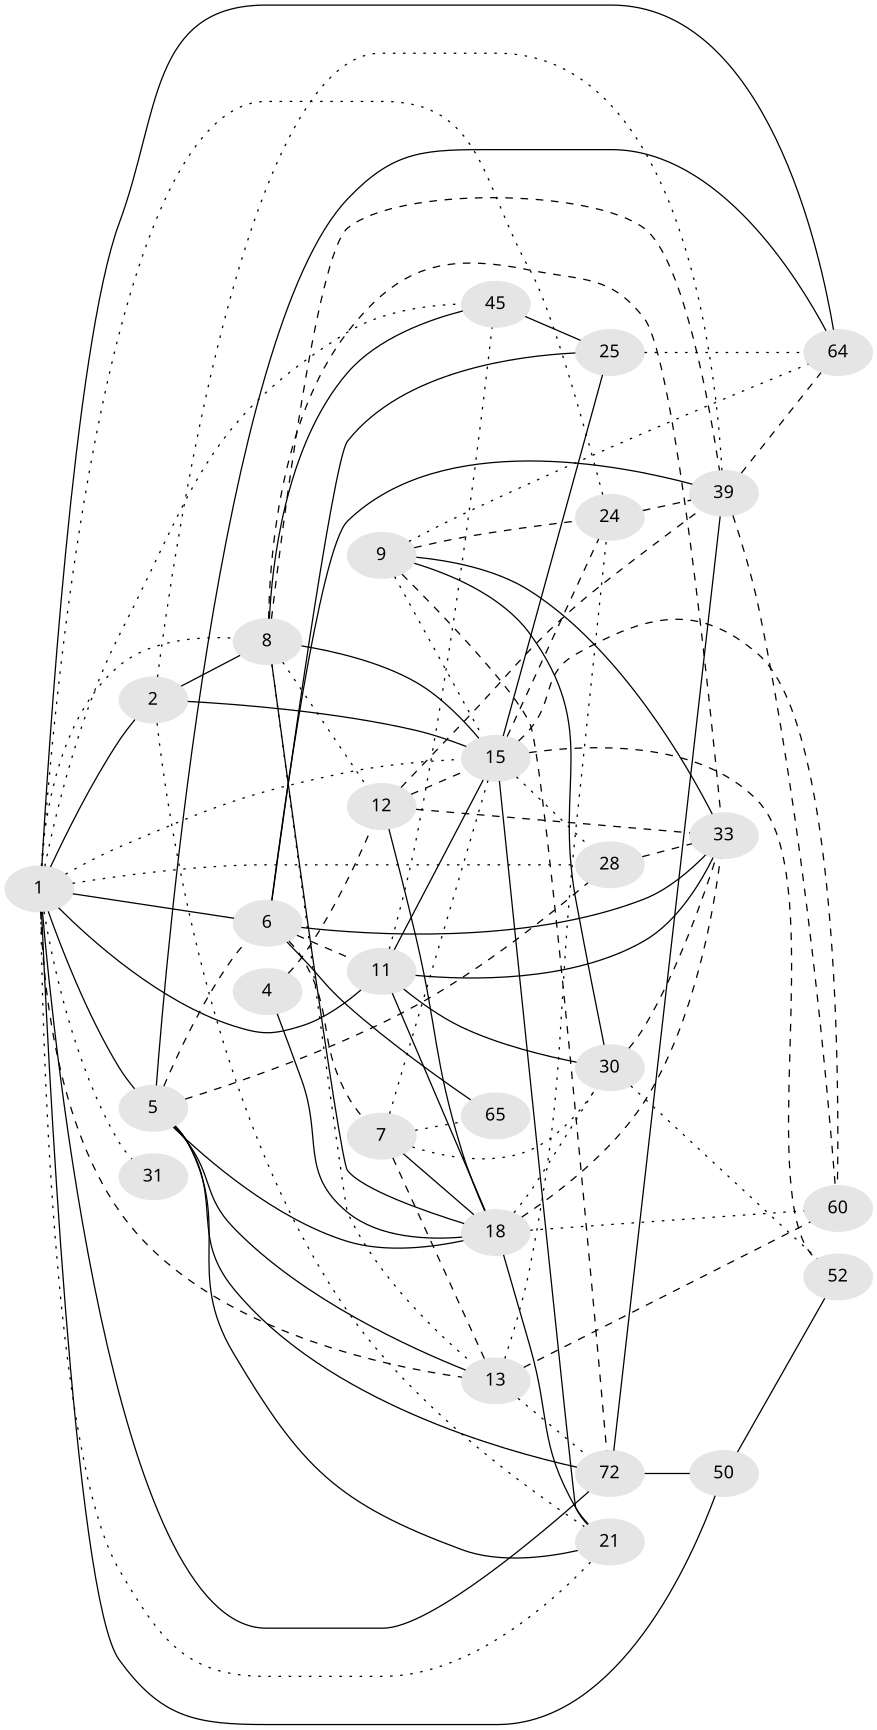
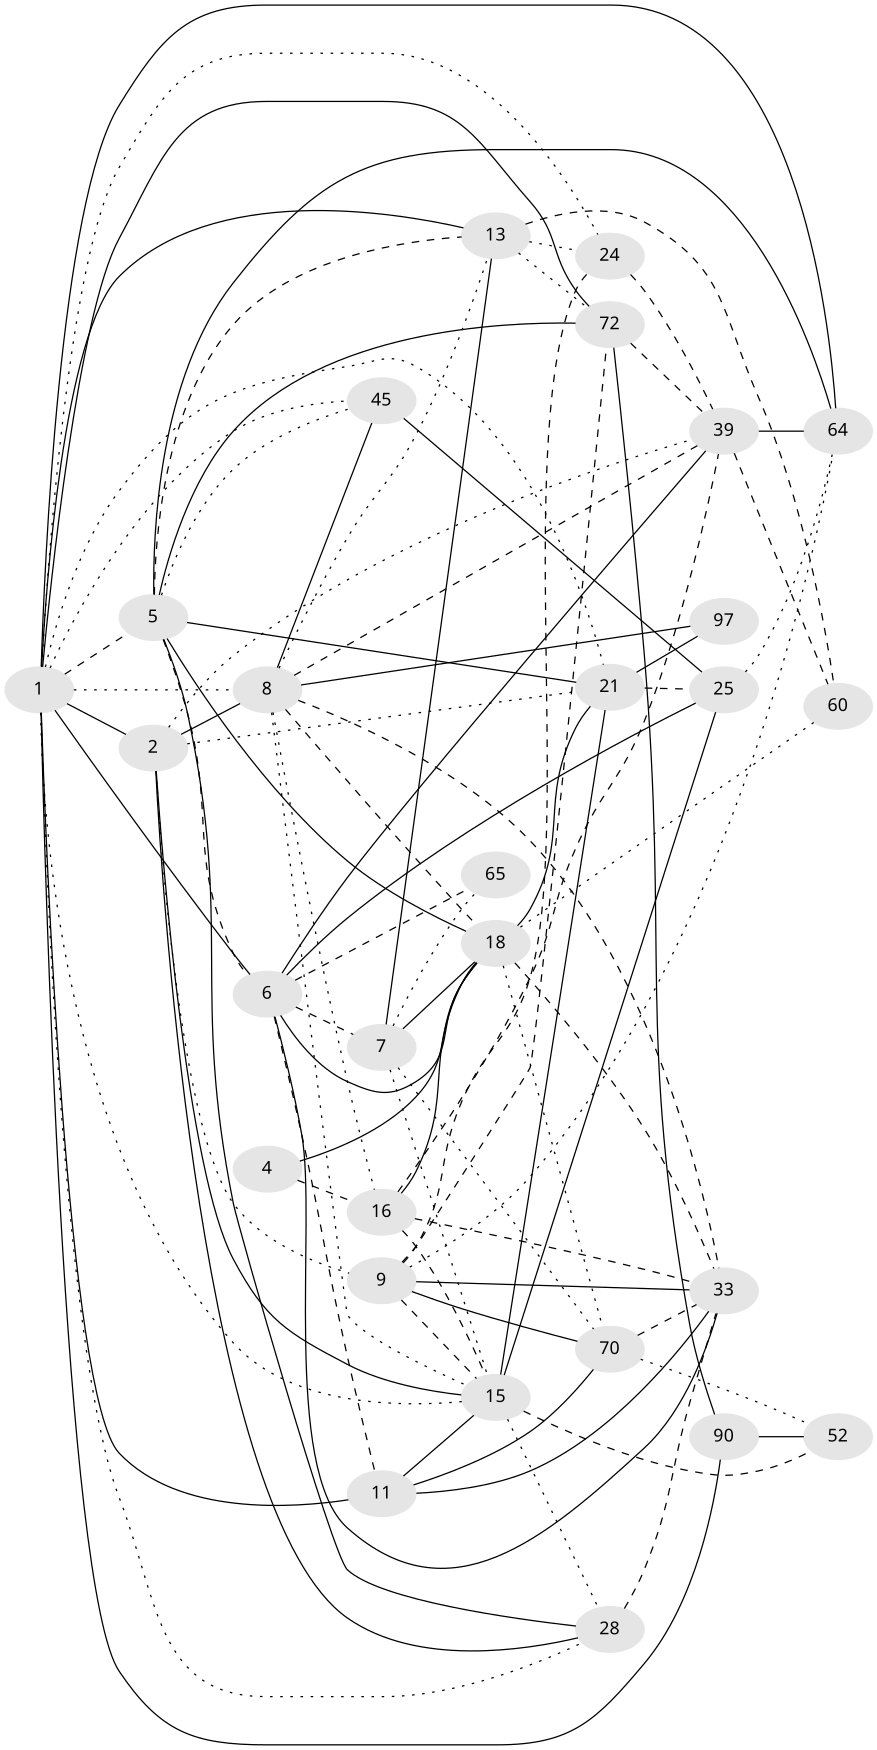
edge "64" -- "39": style dashed -> solid
node "97": added
edge "24" -- "15": removed
edge "45" -- "11": now "45" -- "5"
edge "9" -- "15": style dotted -> dashed
edge "8" -- "15": style solid -> dotted
edge "21" -- "25": added
edge "15" -- "60": removed
node "12": label "12" -> "16"
edge "8" -- "18": style solid -> dashed
edge "1" -- "5": style solid -> dashed
edge "39" -- "72": style solid -> dashed
edge "6" -- "65": style solid -> dashed
edge "28" -- "5": style dashed -> solid
node "30": label "30" -> "70"
edge "11" -- "18": now "6" -- "18"
edge "2" -- "9": added
node "31": removed
edge "1" -- "13": style dashed -> solid
edge "7" -- "13": style dashed -> solid
edge "5" -- "13": style solid -> dashed
edge "2" -- "28": added
node "50": label "50" -> "90"
